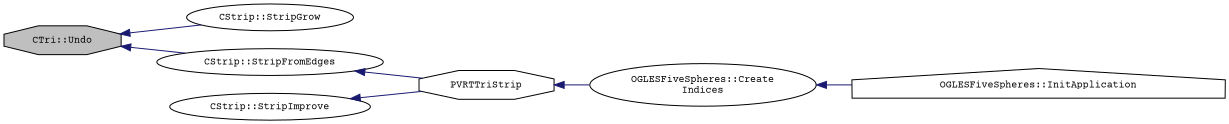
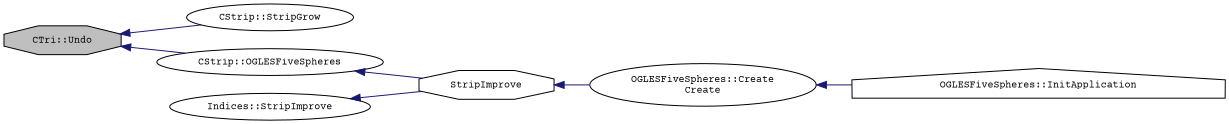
node "CStrip::StripFromEdges": label "CStrip::StripFromEdges" -> "CStrip::OGLESFiveSpheres"
node "PVRTTriStrip": label "PVRTTriStrip" -> "StripImprove"
node "OGLESFiveSpheres::Create Indices": label "OGLESFiveSpheres::Create Indices" -> "OGLESFiveSpheres::Create Create"
node "CStrip::StripImprove": label "CStrip::StripImprove" -> "Indices::StripImprove"
